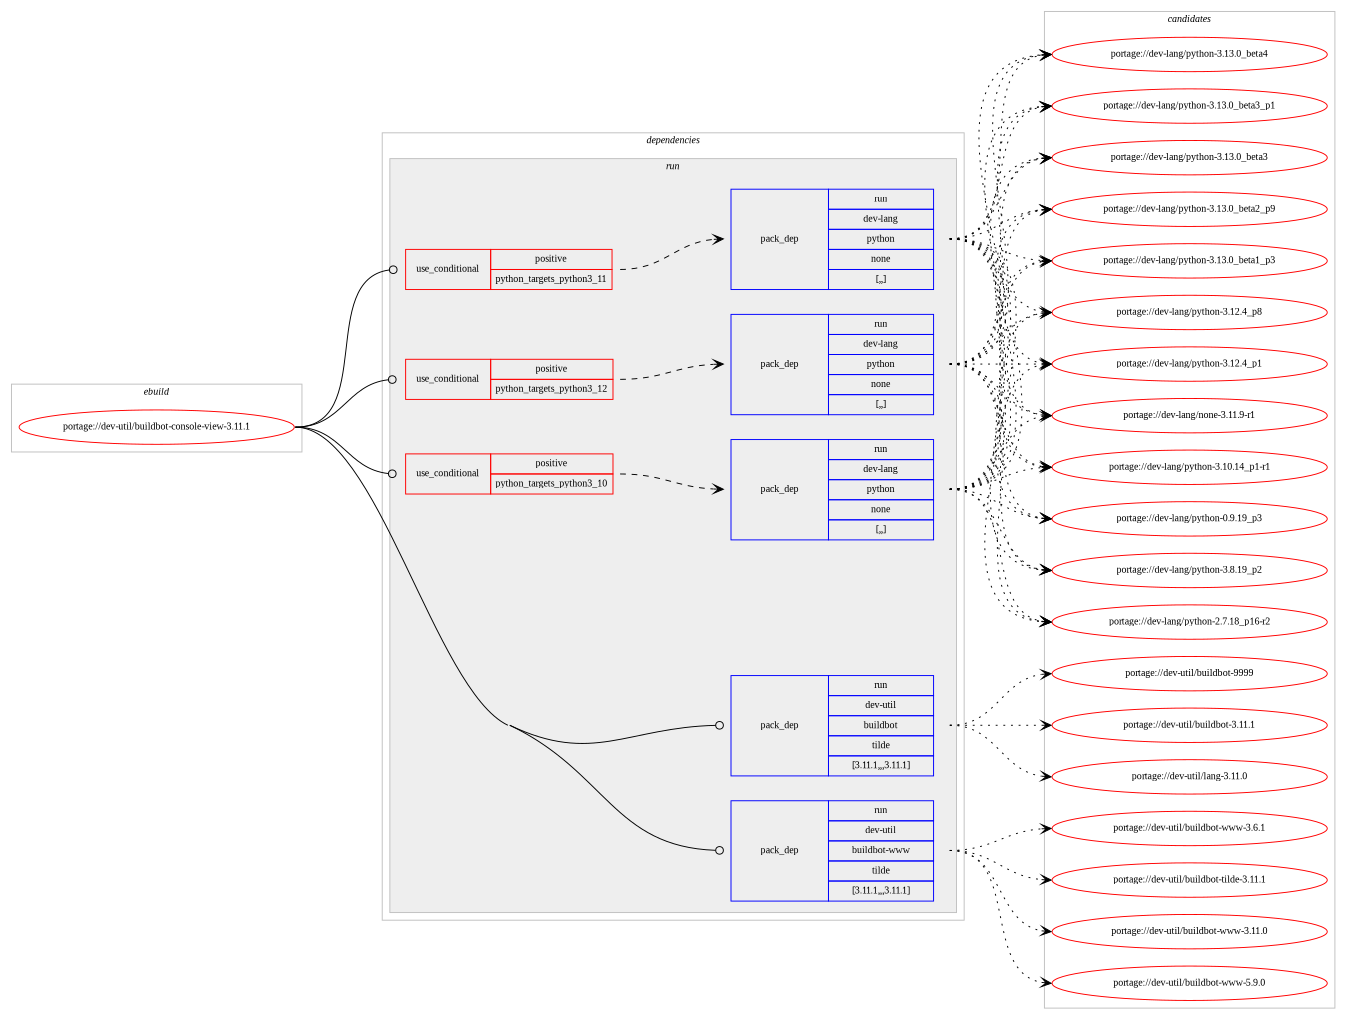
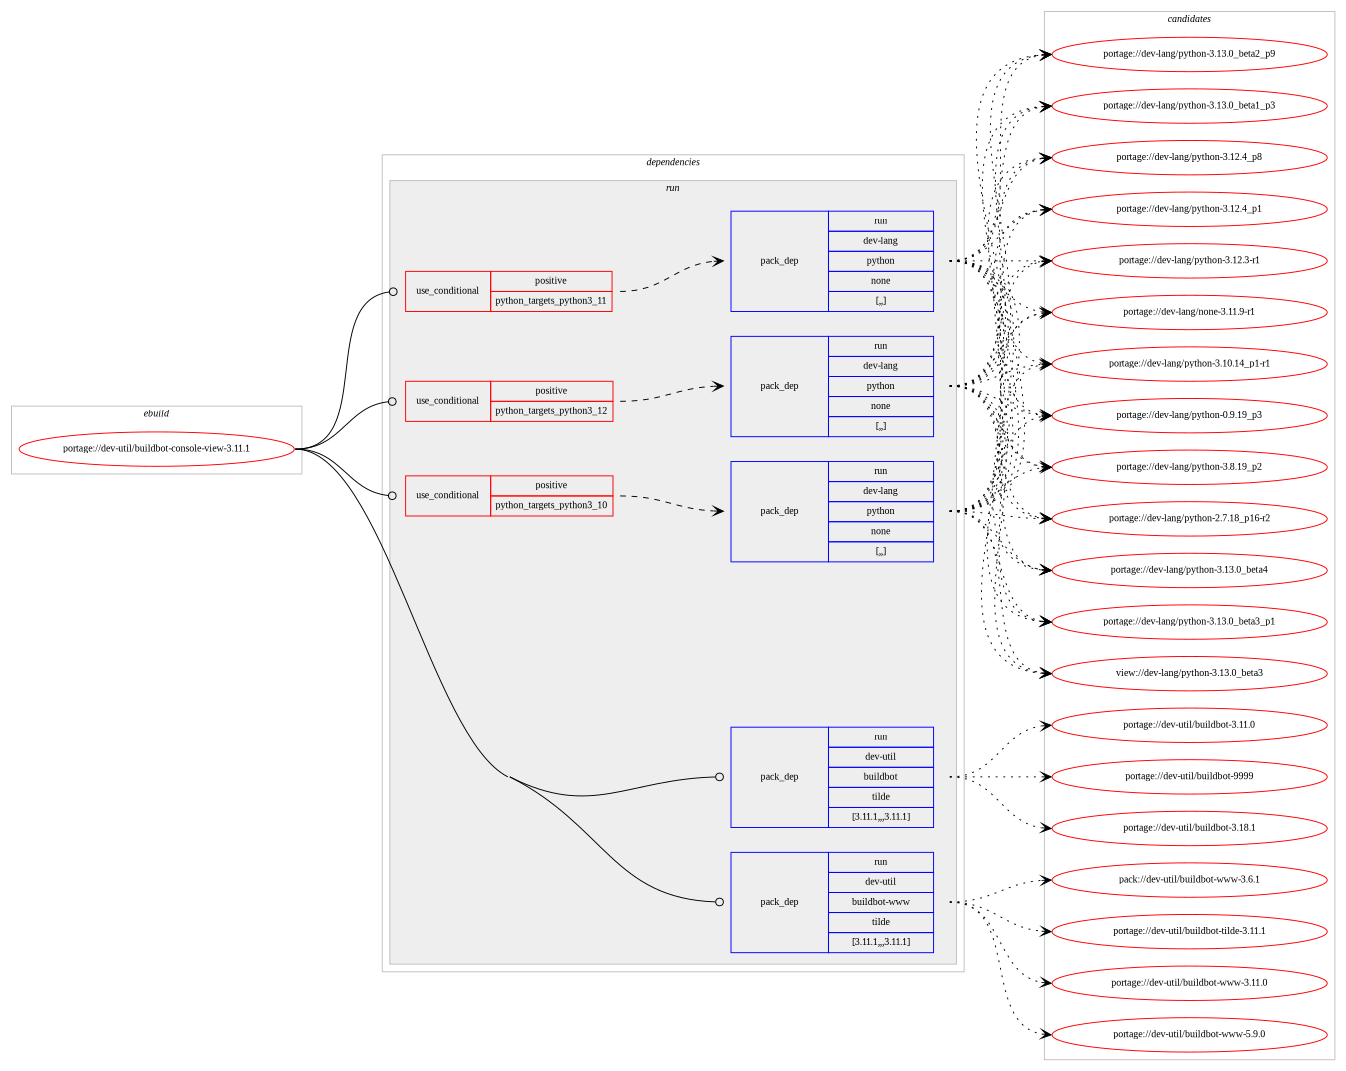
node "portage://dev-lang/python-3.13.0_beta3": label "portage://dev-lang/python-3.13.0_beta3" -> "view://dev-lang/python-3.13.0_beta3"
node "portage://dev-lang/python-3.12.3-r1": added
node "portage://dev-util/buildbot-3.11.1": label "portage://dev-util/buildbot-3.11.1" -> "portage://dev-util/buildbot-3.18.1"
node "portage://dev-util/lang-3.11.0": label "portage://dev-util/lang-3.11.0" -> "portage://dev-util/buildbot-3.11.0"
node "portage://dev-util/buildbot-www-3.6.1": label "portage://dev-util/buildbot-www-3.6.1" -> "pack://dev-util/buildbot-www-3.6.1"
